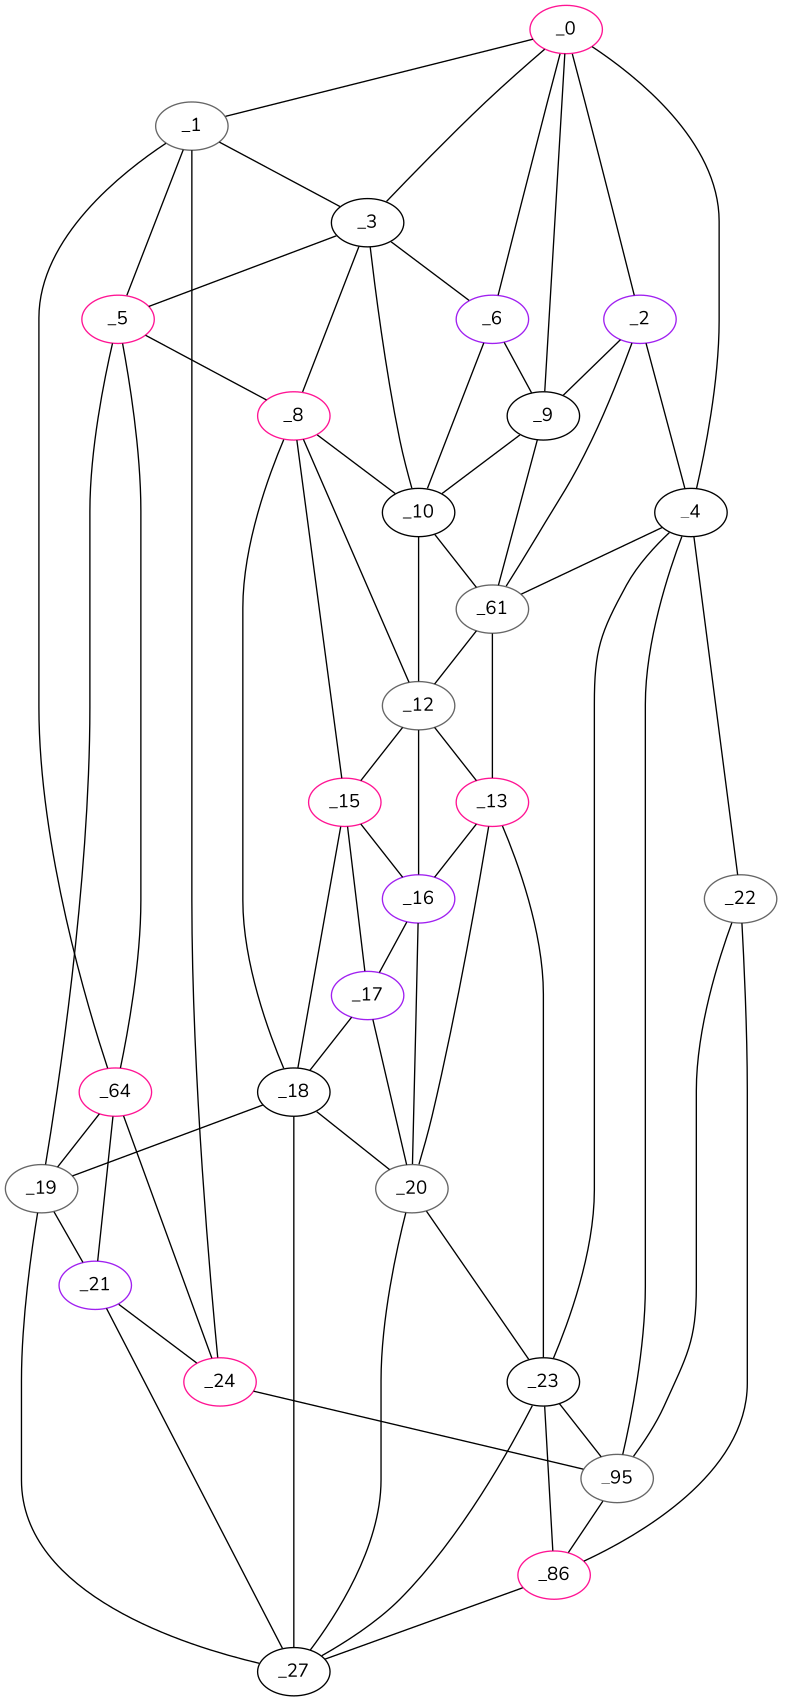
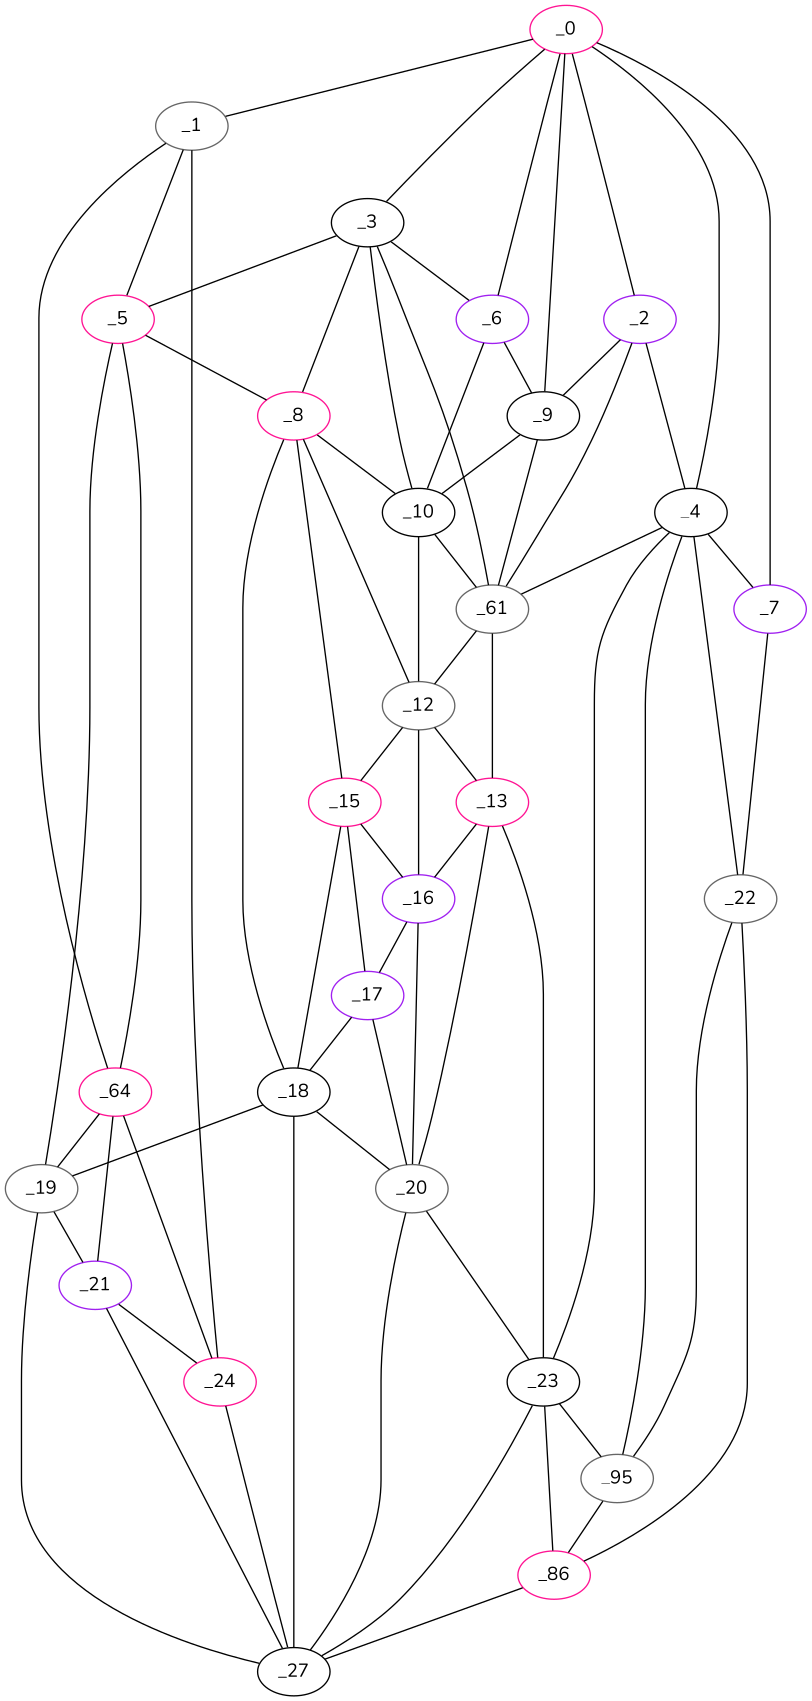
edge "_1" -- "_3": now "_61" -- "_3"
node "_7": added
edge "_24" -- "_95": now "_24" -- "_27"
